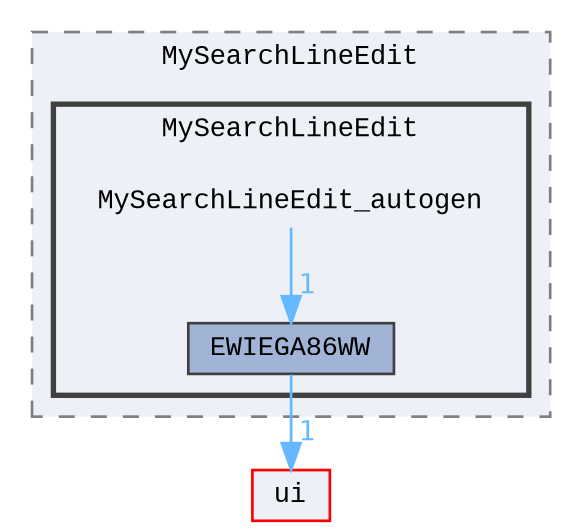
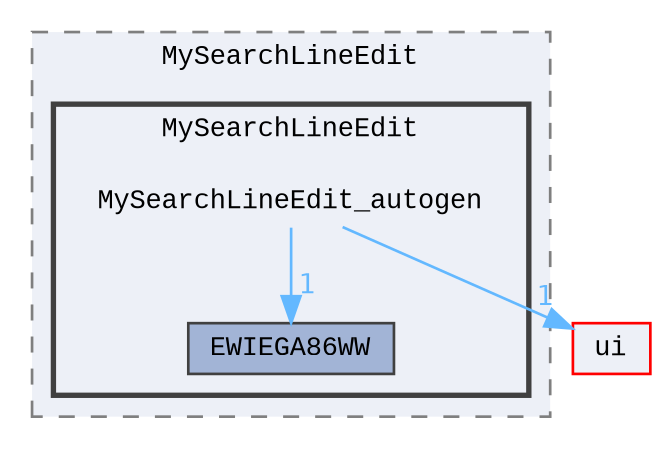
edge "EWIEGA86WW" -> "ui": now "MySearchLineEdit_autogen" -> "ui"
